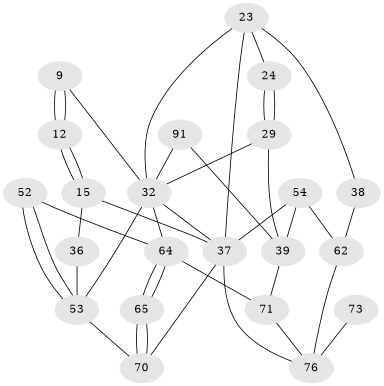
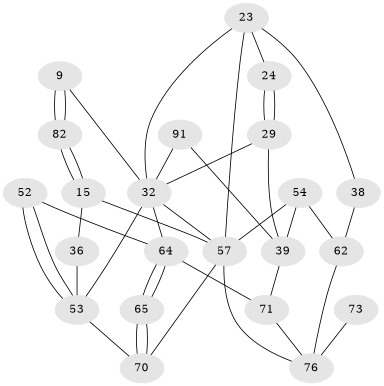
node "12": label "12" -> "82"
node "37": label "37" -> "57"
